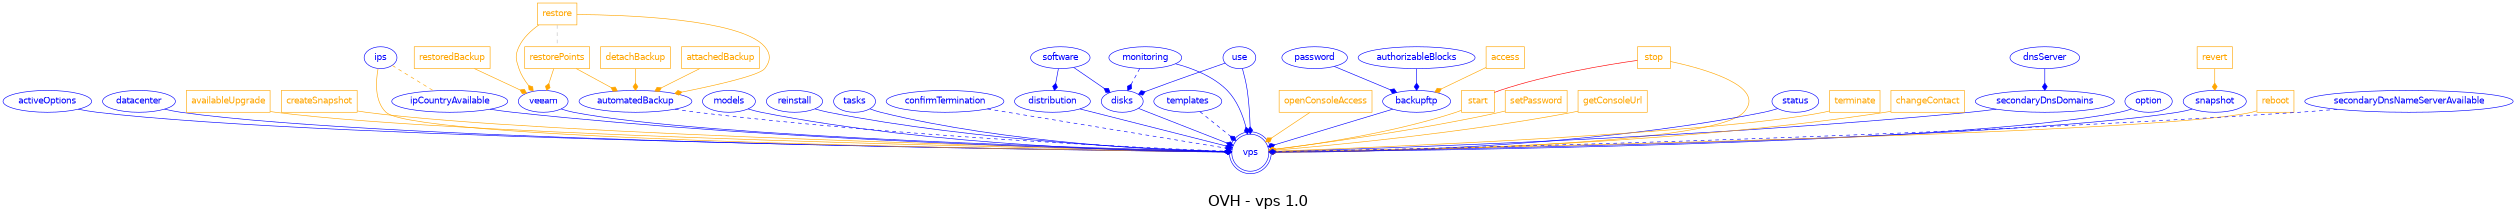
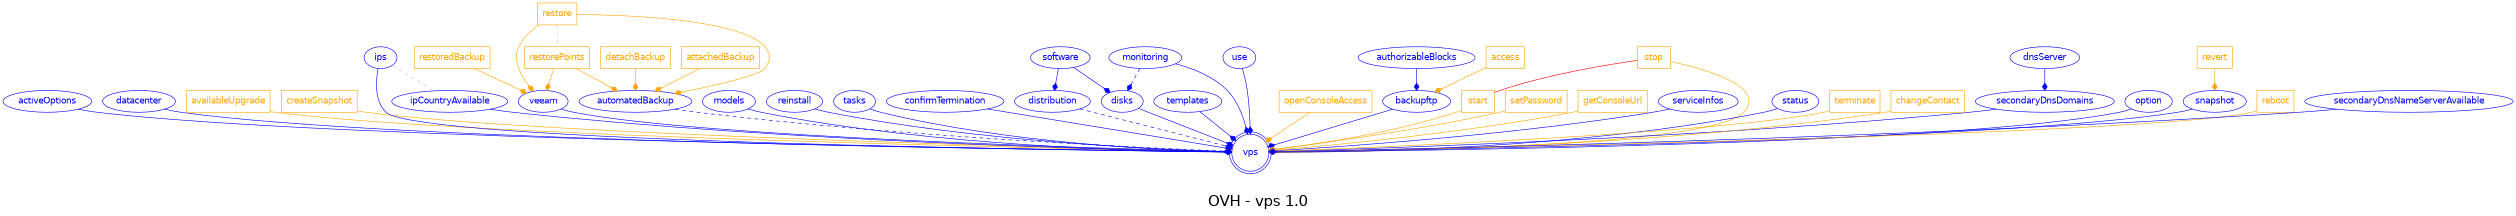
node "password": removed
edge "use" -> "disks": removed
edge "ips" -- "ipCountryAvailable": color orange -> grey
node "serviceInfos": added
edge "templates" -> "vps": style dashed -> solid
edge "distribution" -> "vps": style solid -> dashed
edge "confirmTermination" -> "vps": style dashed -> solid
edge "secondaryDnsNameServerAvailable" -> "vps": style dashed -> solid
edge "ips" -> "vps": color orange -> blue
